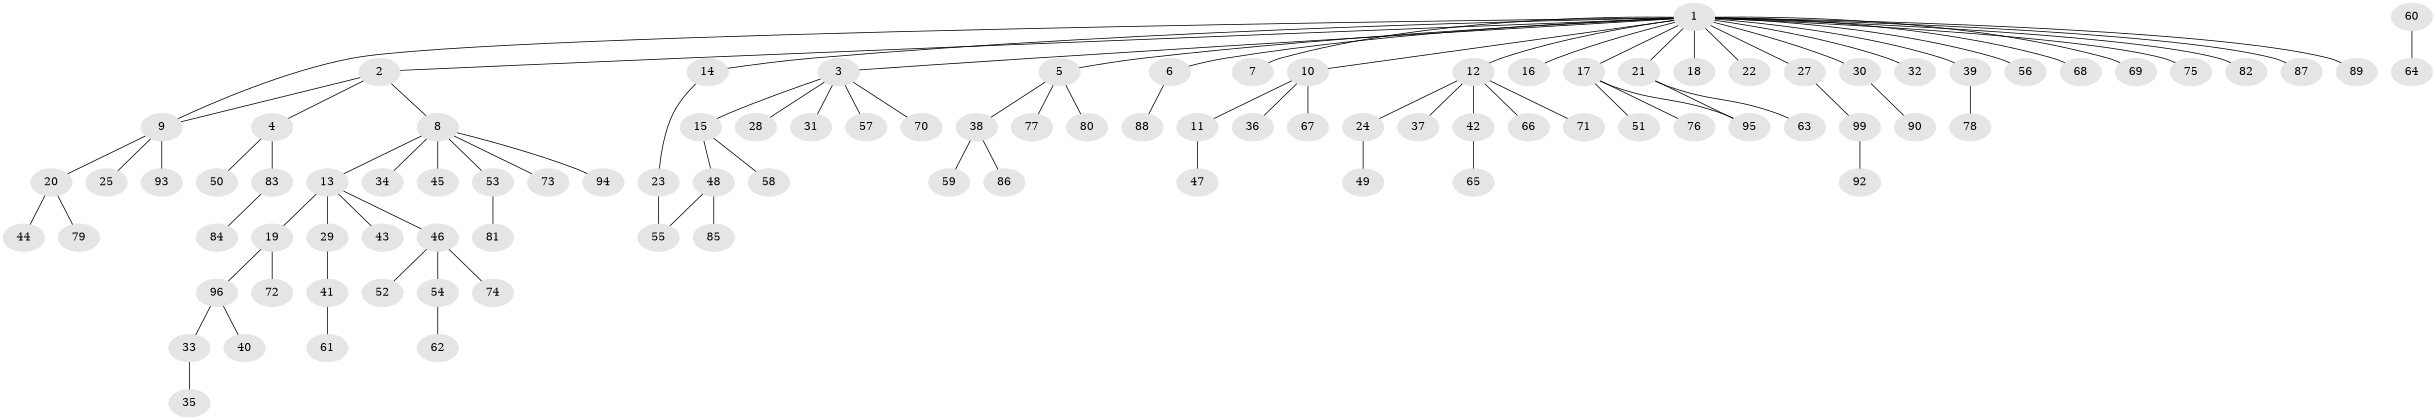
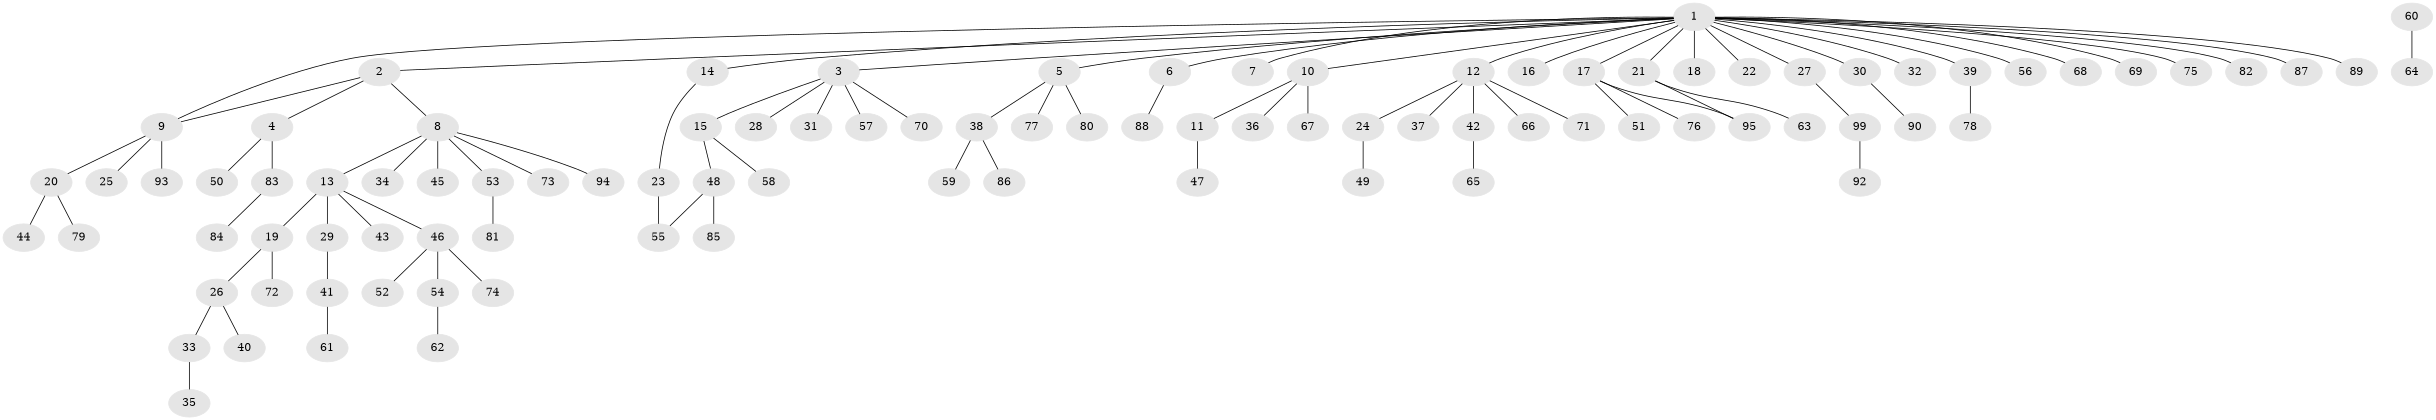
node "96": label "96" -> "26"
